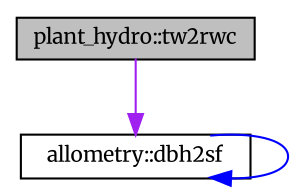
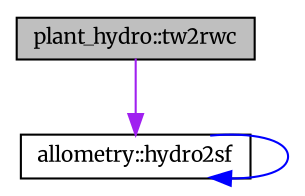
node "allometry::dbh2sf": label "allometry::dbh2sf" -> "allometry::hydro2sf"
